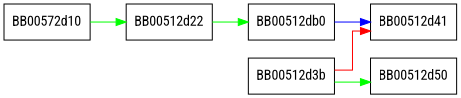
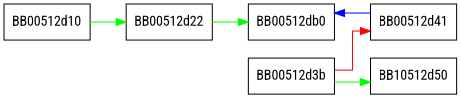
node "BB00572d10": label "BB00572d10" -> "BB00512d10"
edge "BB00512db0" -> "BB00512d41": reversed
node "BB00512d50": label "BB00512d50" -> "BB10512d50"
